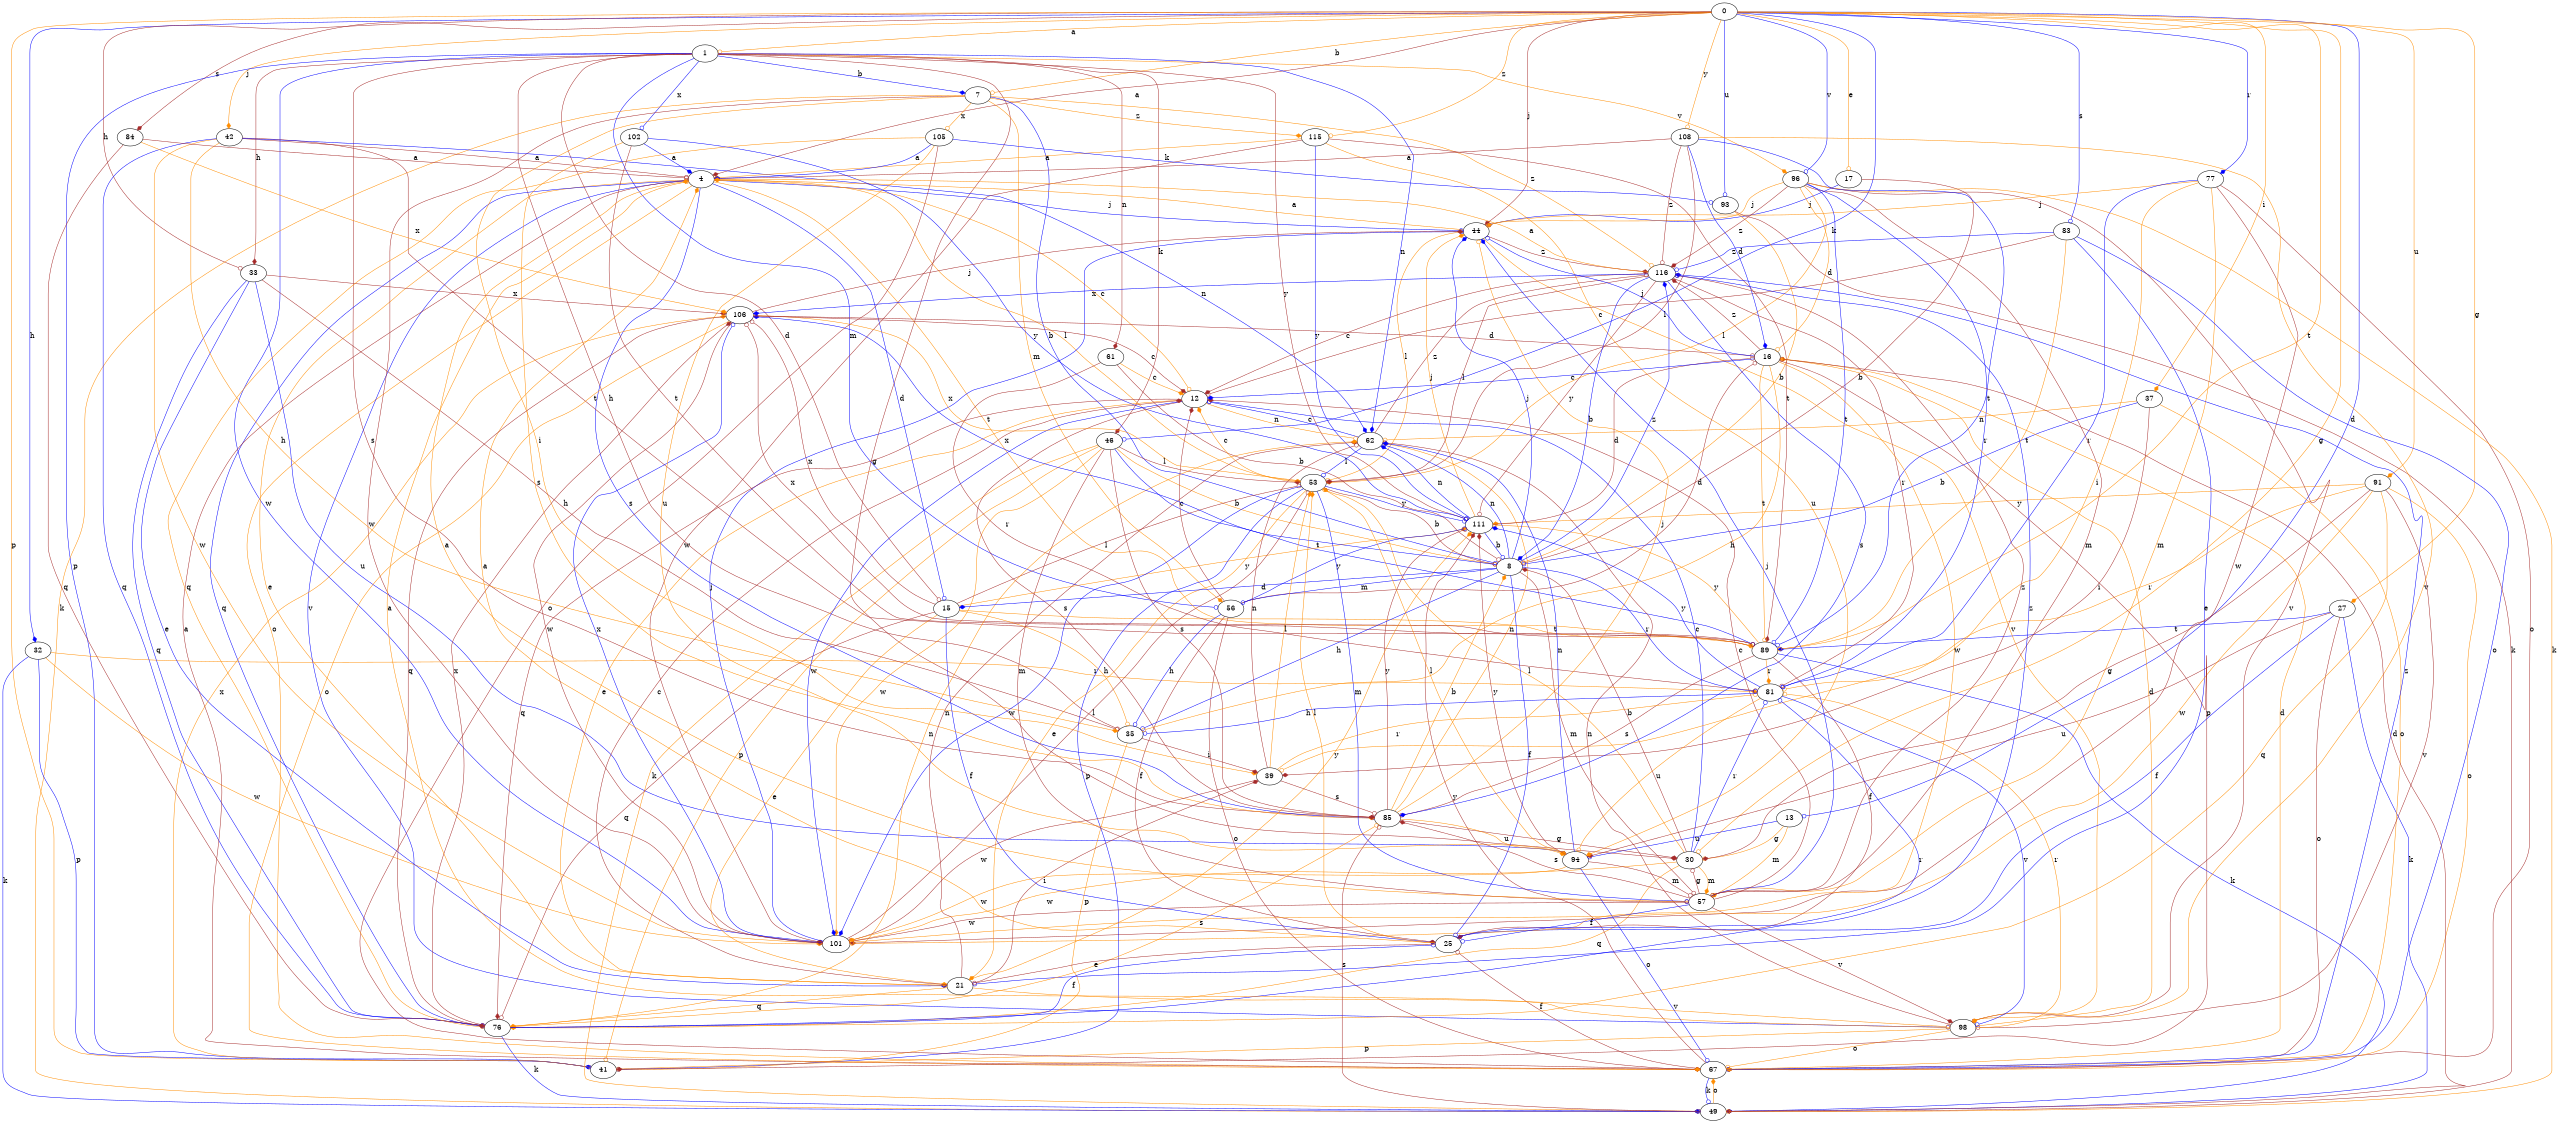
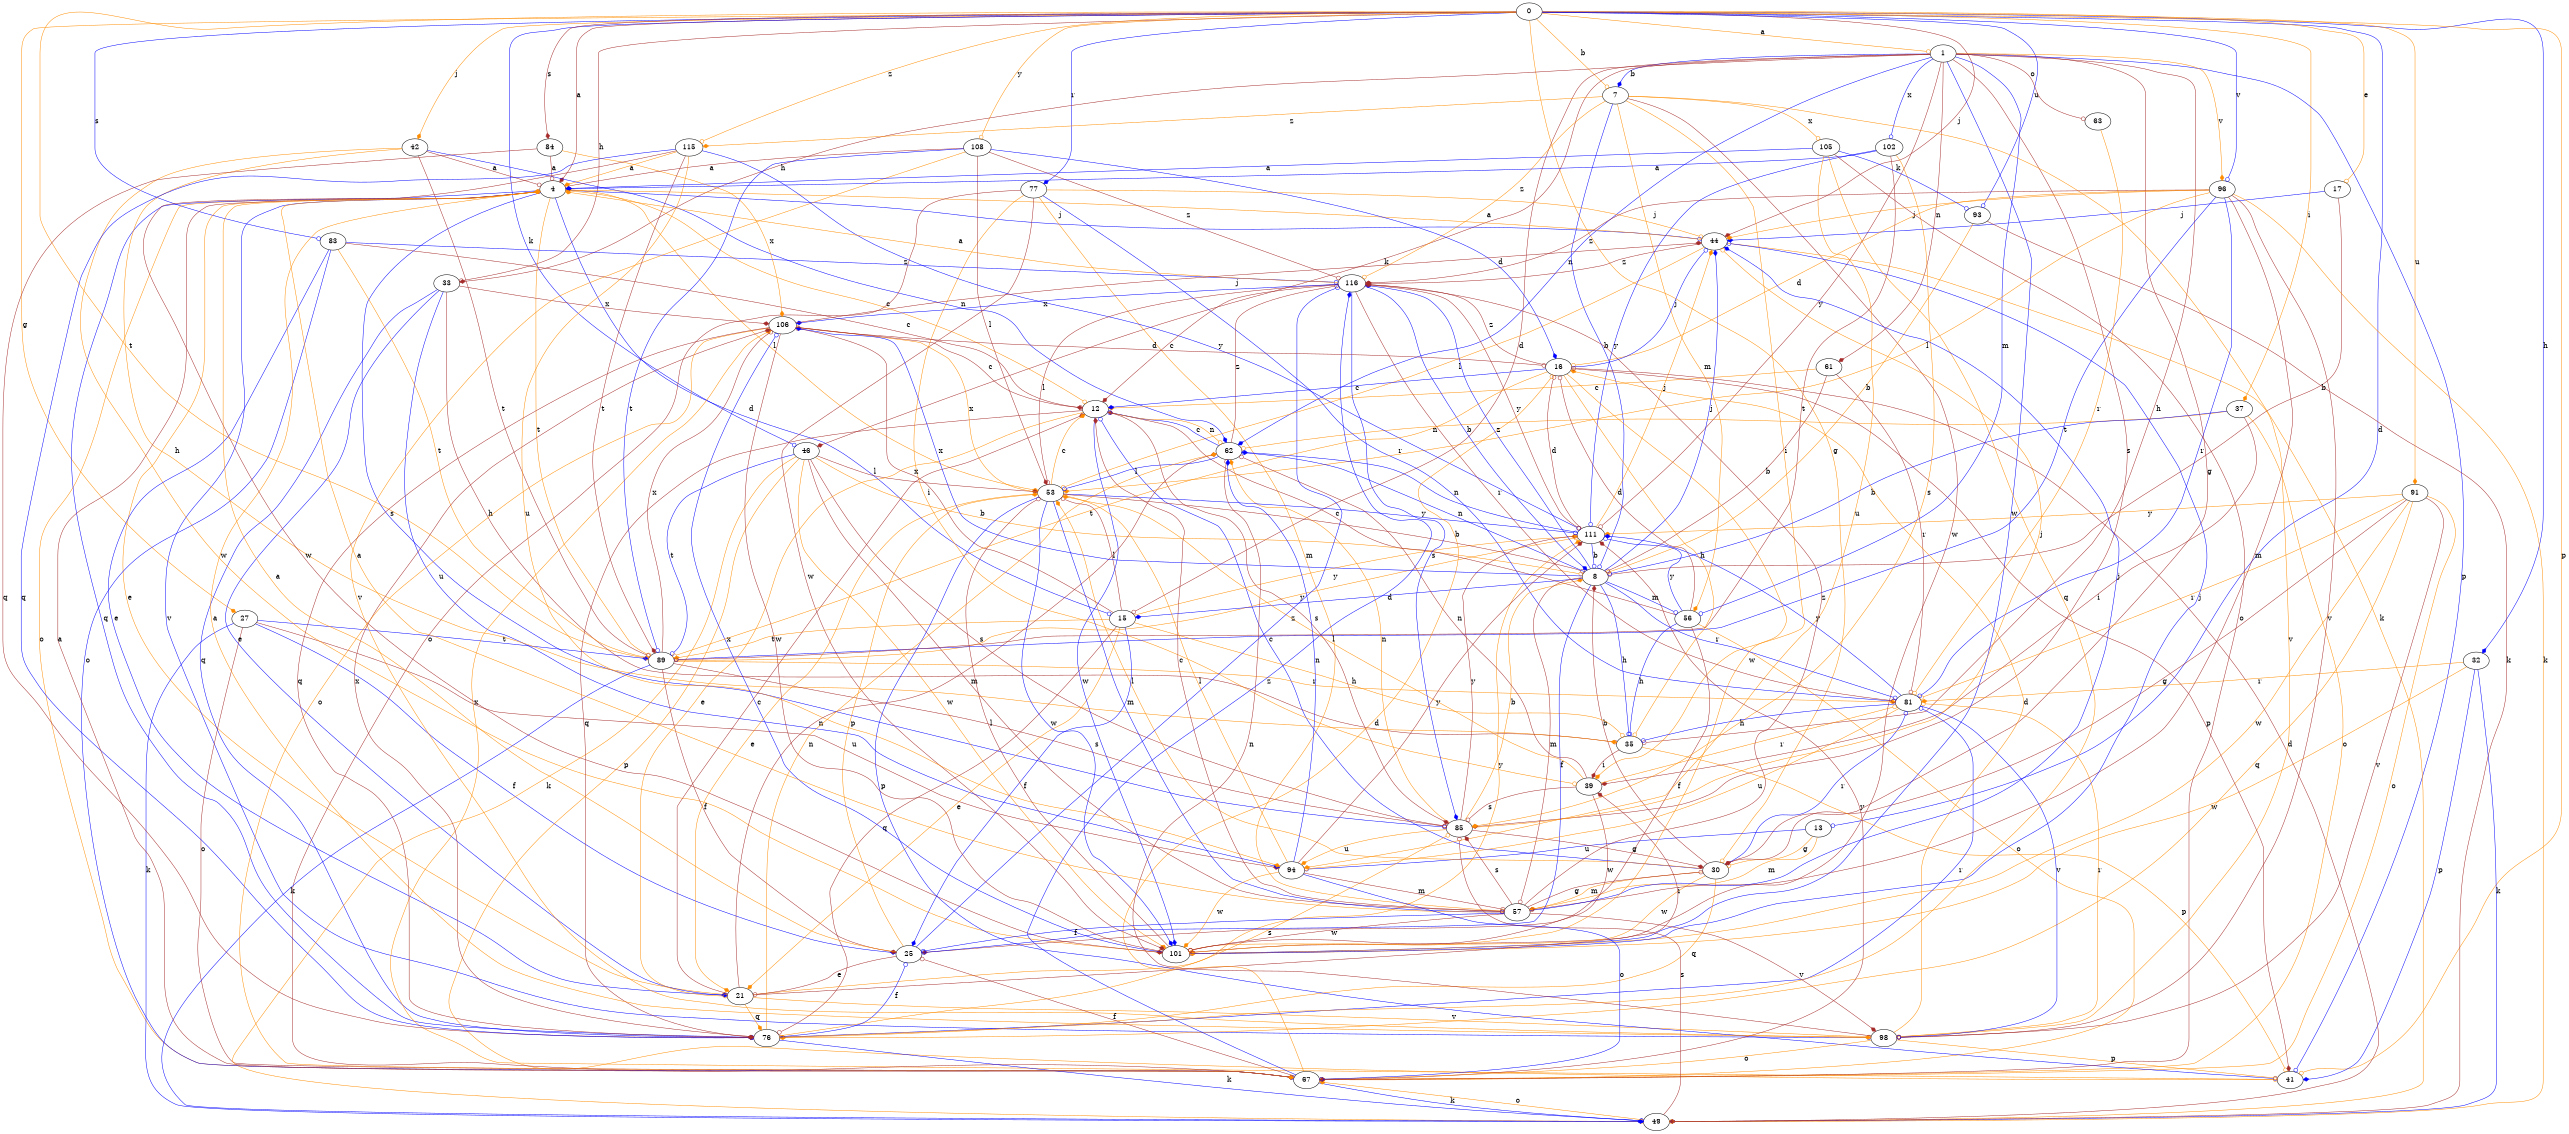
node "63": added
edge "42" -> "76": now "115" -> "76"
edge "25" -> "53": label "l" -> "p"
edge "56" -> "67": color brown -> darkorange
